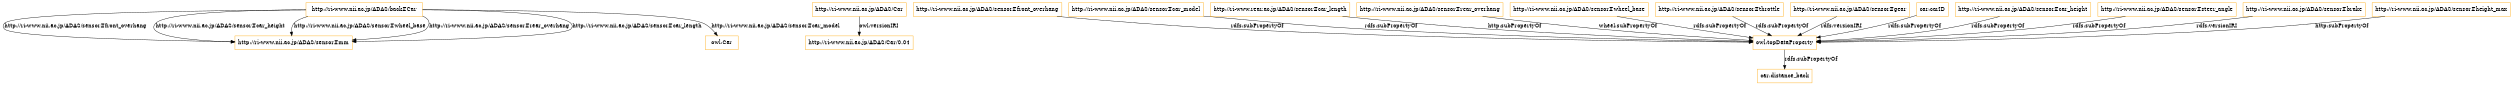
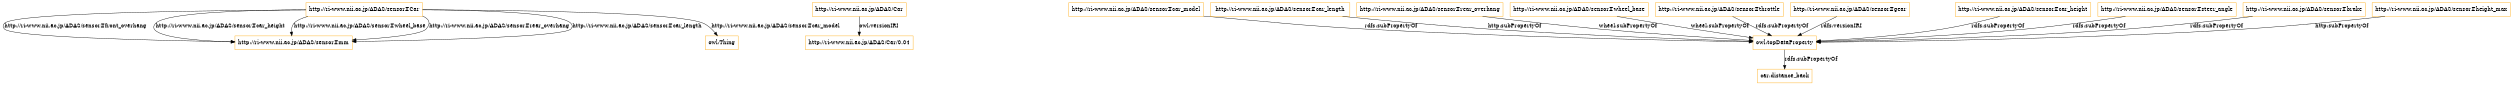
node "http://ri-www.nii.ac.jp/ADAS/back#Car": label "http://ri-www.nii.ac.jp/ADAS/back#Car" -> "http://ri-www.nii.ac.jp/ADAS/sensor#Car"
node "http://ri-www.nii.ac.jp/ADAS/sensor#front_overhang": removed
node "http://ri-www.rear.ac.jp/ADAS/sensor#car_length": label "http://ri-www.rear.ac.jp/ADAS/sensor#car_length" -> "http://ri-www.nii.ac.jp/ADAS/sensor#car_length"
node "car:carID": removed
edge "http://ri-www.nii.ac.jp/ADAS/sensor#wheel_base" -> "owl:topDataProperty": label "rdfs:subPropertyOf" -> "wheel:subPropertyOf"
edge "http://ri-www.nii.ac.jp/ADAS/sensor#brake" -> "owl:topDataProperty": label "rdfs:versionIRI" -> "rdfs:subPropertyOf"
node "owl:Car": label "owl:Car" -> "owl:Thing"
